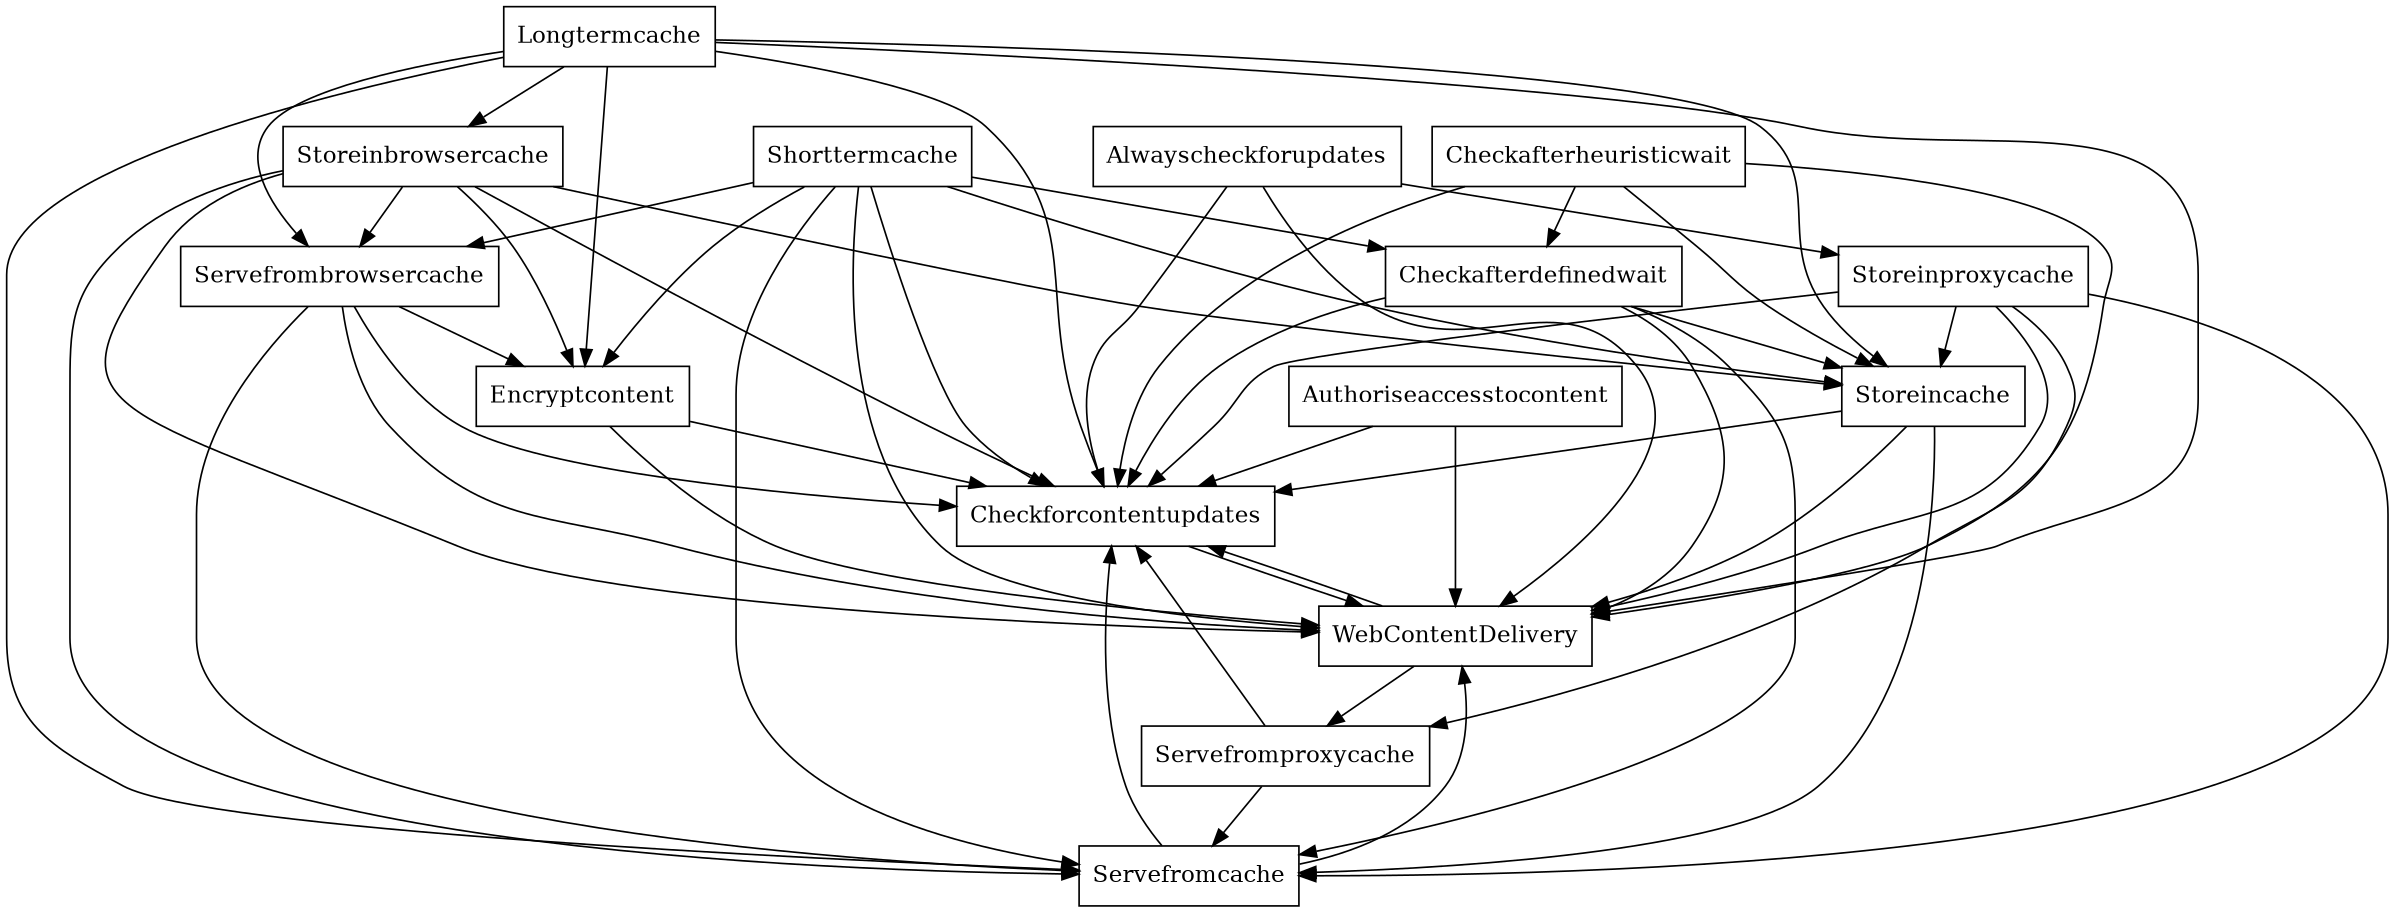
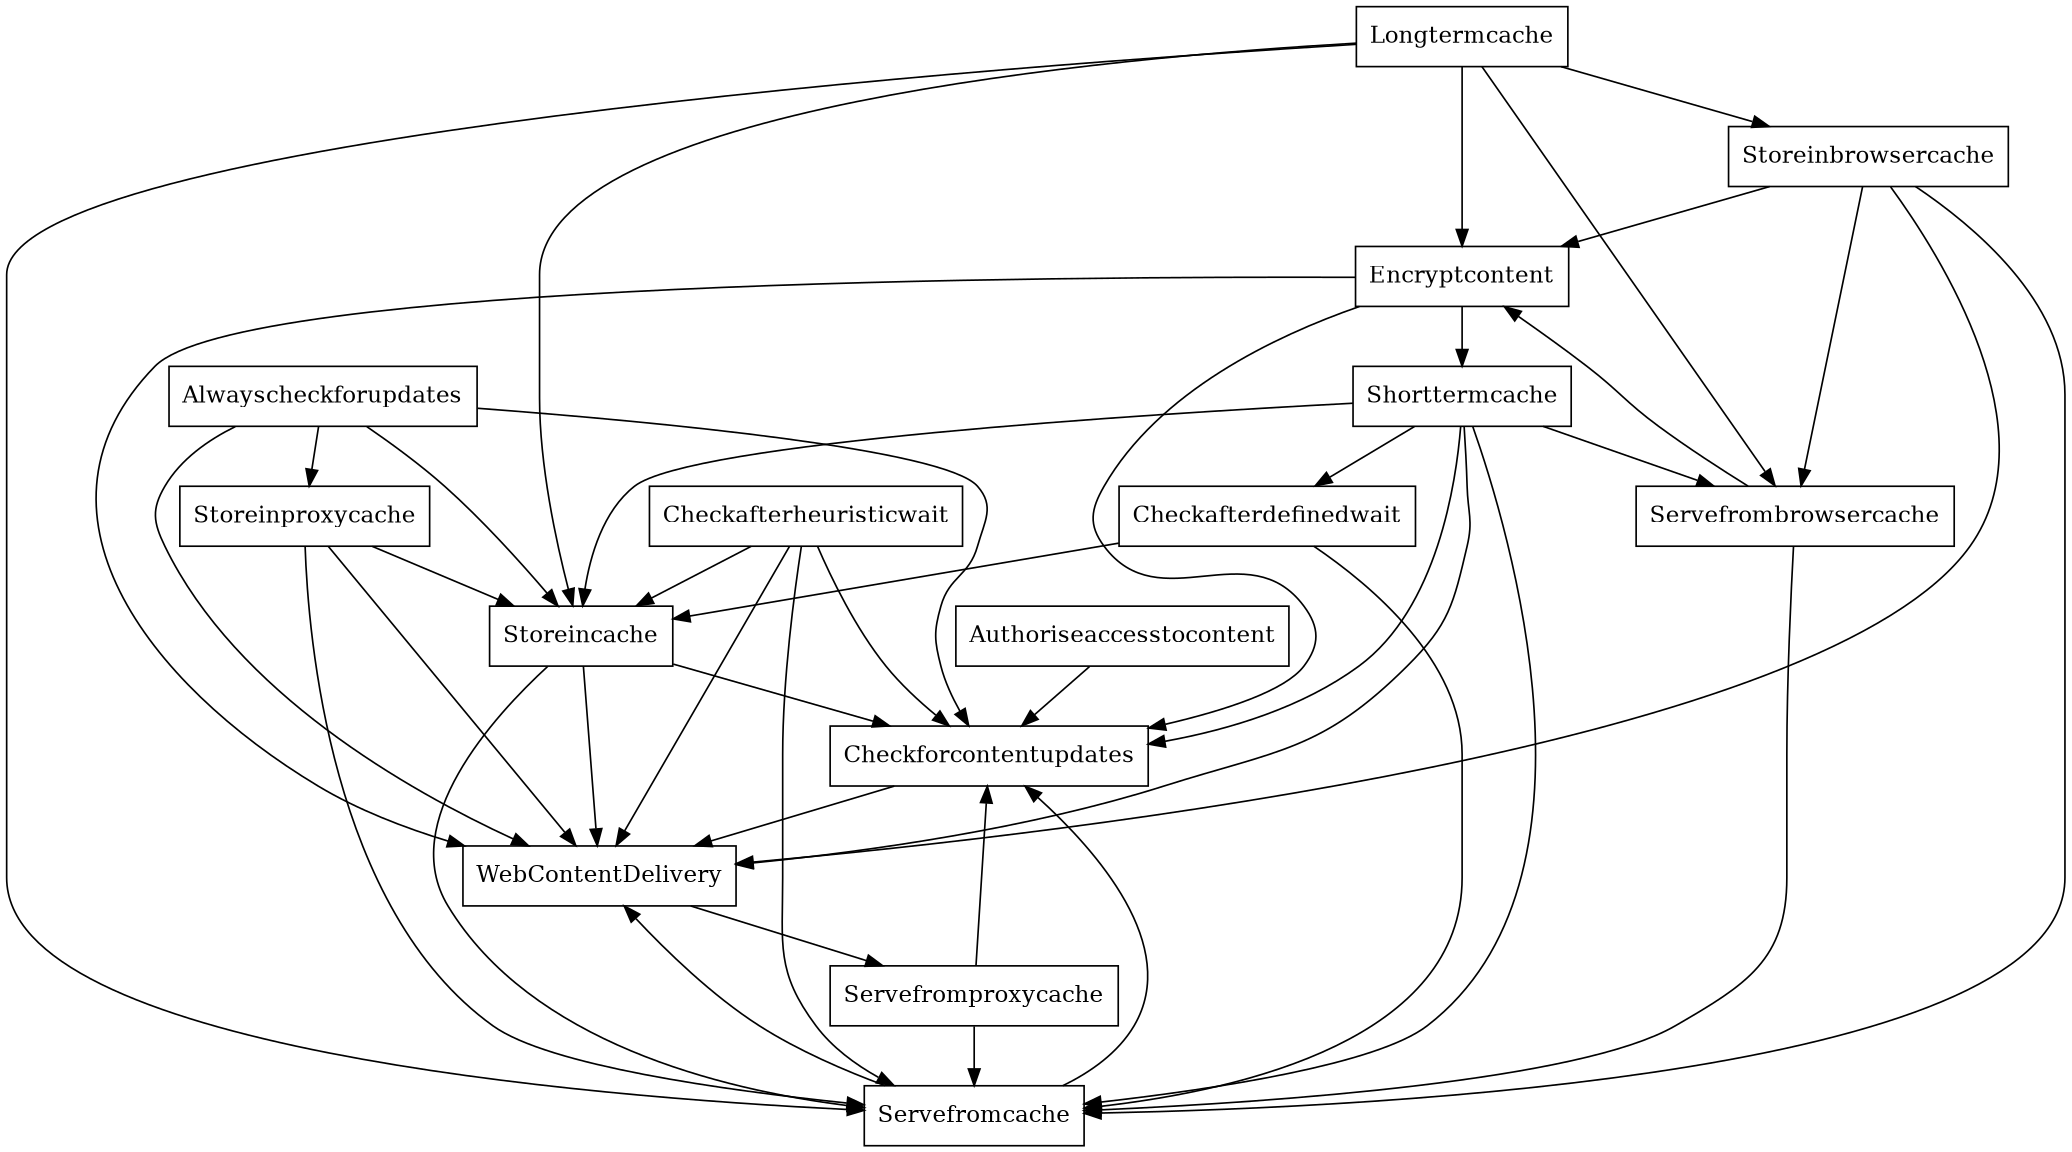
edge "Longtermcache" -> "WebContentDelivery": removed
edge "Longtermcache" -> "Checkforcontentupdates": removed
edge "Checkafterheuristicwait" -> "Checkafterdefinedwait": now "Checkafterheuristicwait" -> "Servefromcache"
edge "Shorttermcache" -> "Encryptcontent": reversed
edge "Storeinbrowsercache" -> "Storeincache": now "Alwayscheckforupdates" -> "Storeincache"
edge "Storeinbrowsercache" -> "Checkforcontentupdates": removed
edge "Storeinproxycache" -> "Checkforcontentupdates": removed
edge "Checkafterdefinedwait" -> "Checkforcontentupdates": removed
edge "Checkafterdefinedwait" -> "WebContentDelivery": removed
edge "Servefrombrowsercache" -> "Checkforcontentupdates": removed
edge "Authoriseaccesstocontent" -> "WebContentDelivery": removed
edge "Servefrombrowsercache" -> "WebContentDelivery": removed
edge "WebContentDelivery" -> "Checkforcontentupdates": removed
edge "Storeinproxycache" -> "Servefromproxycache": removed
